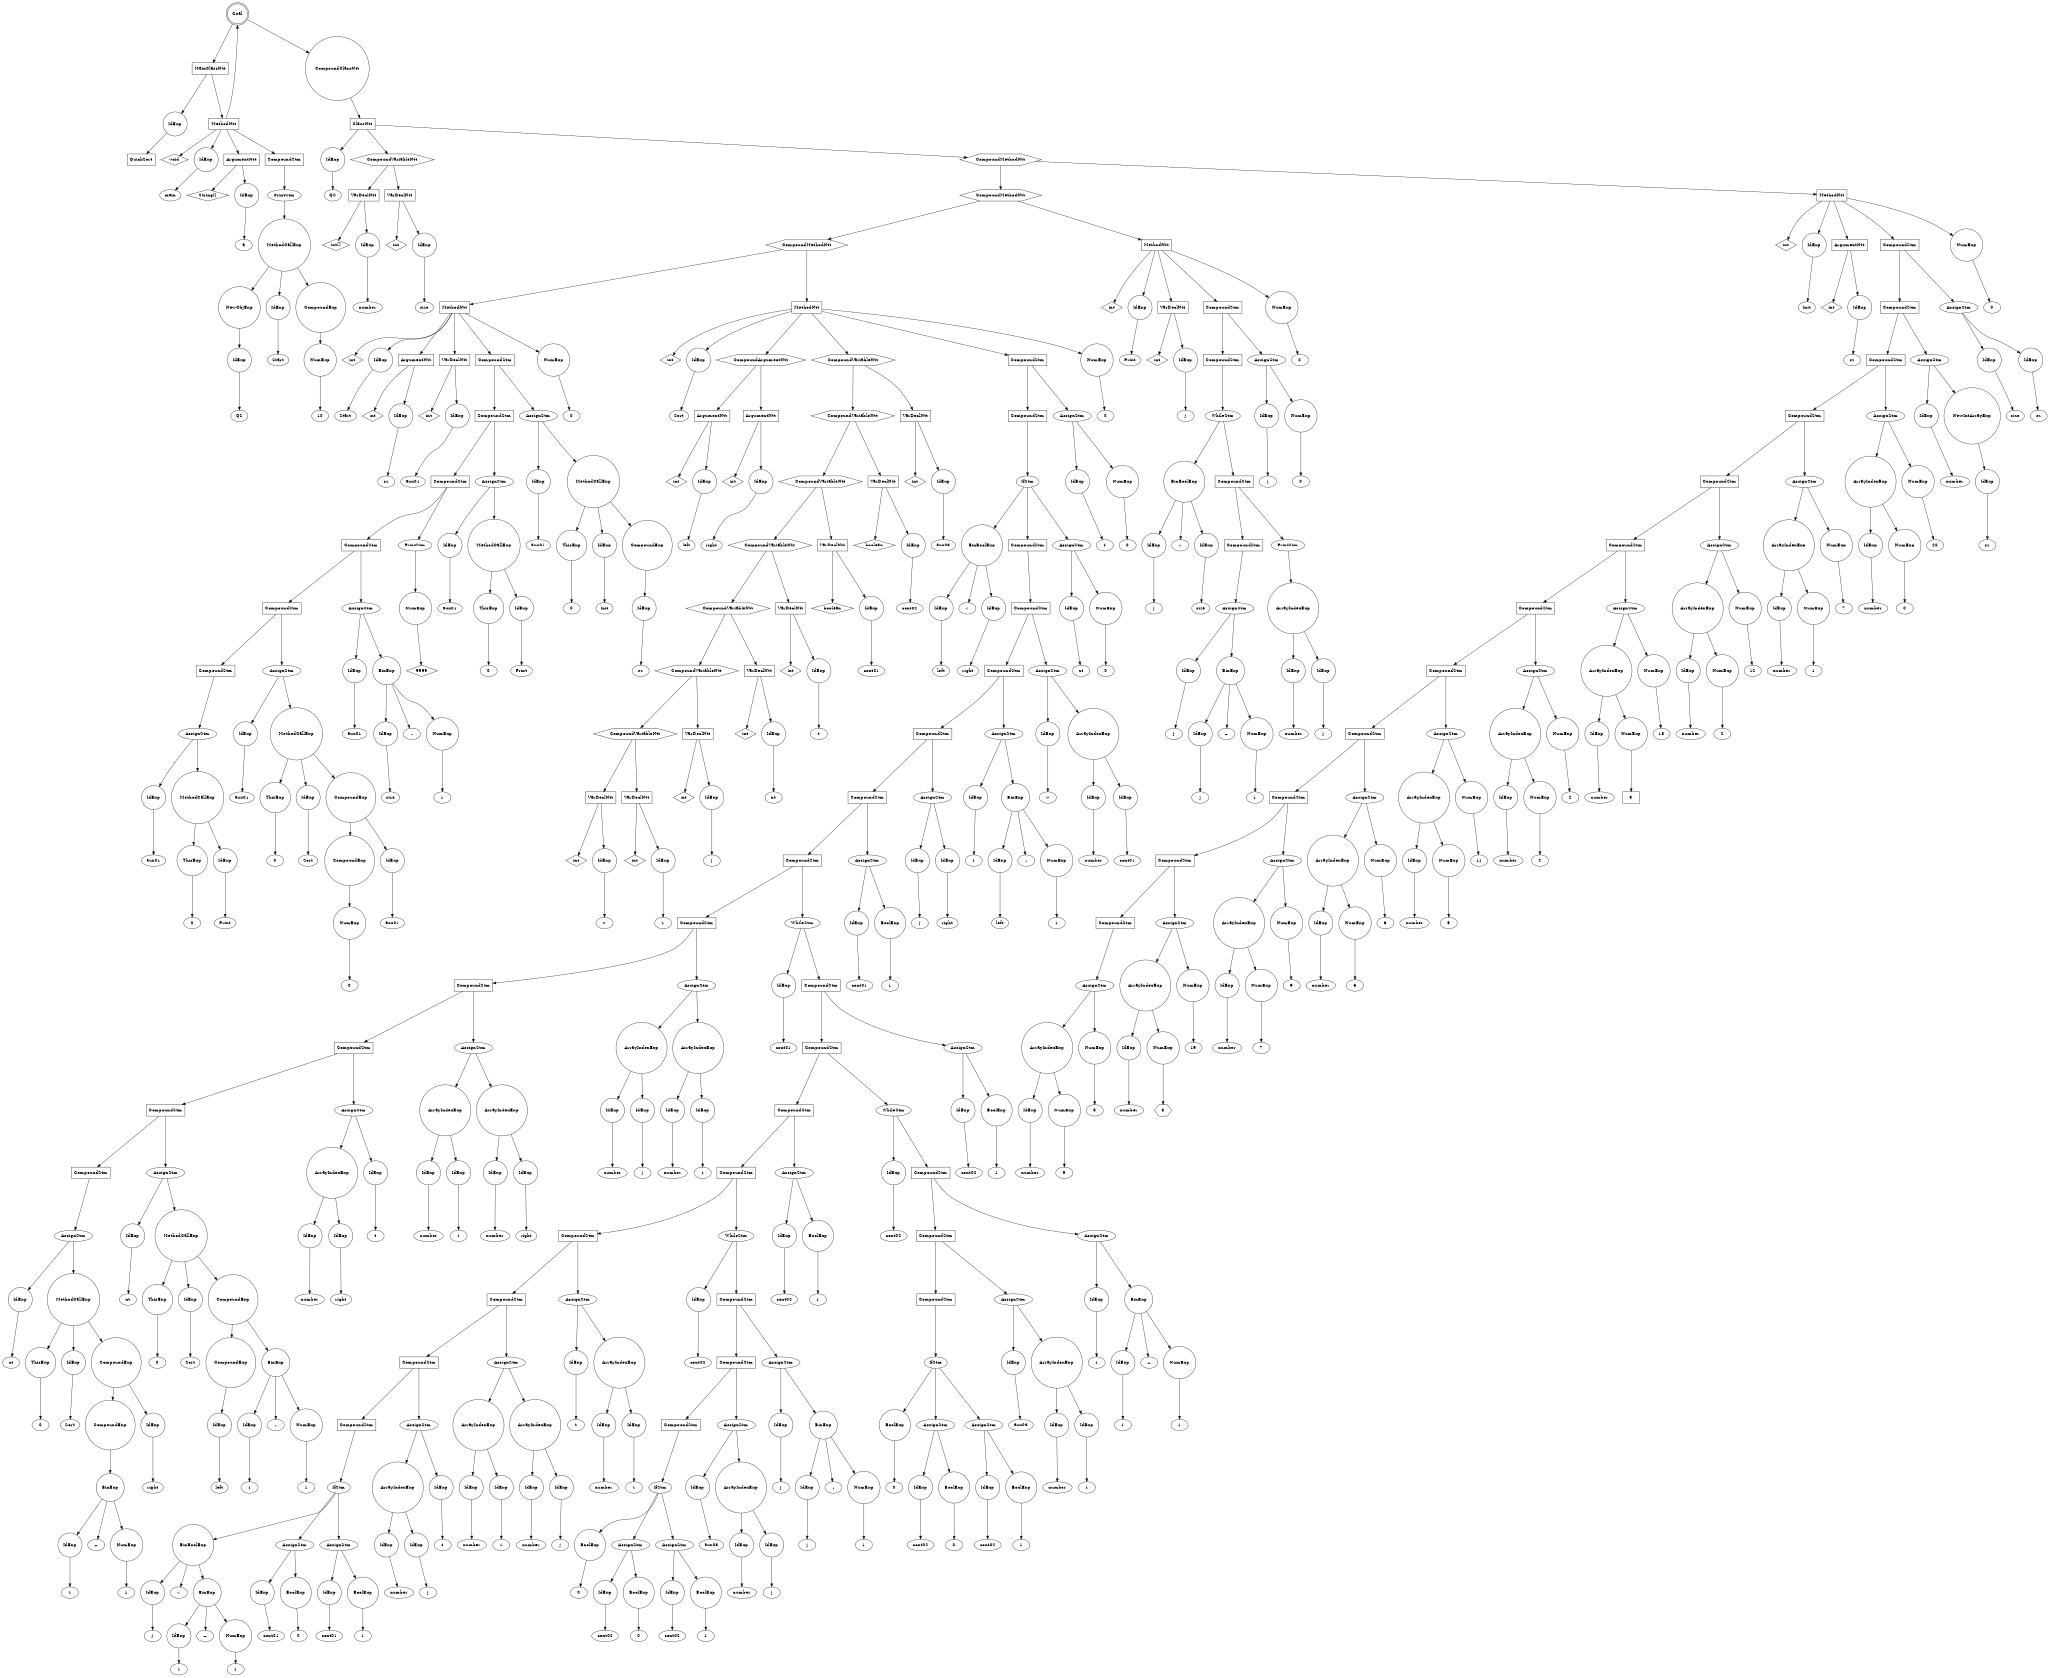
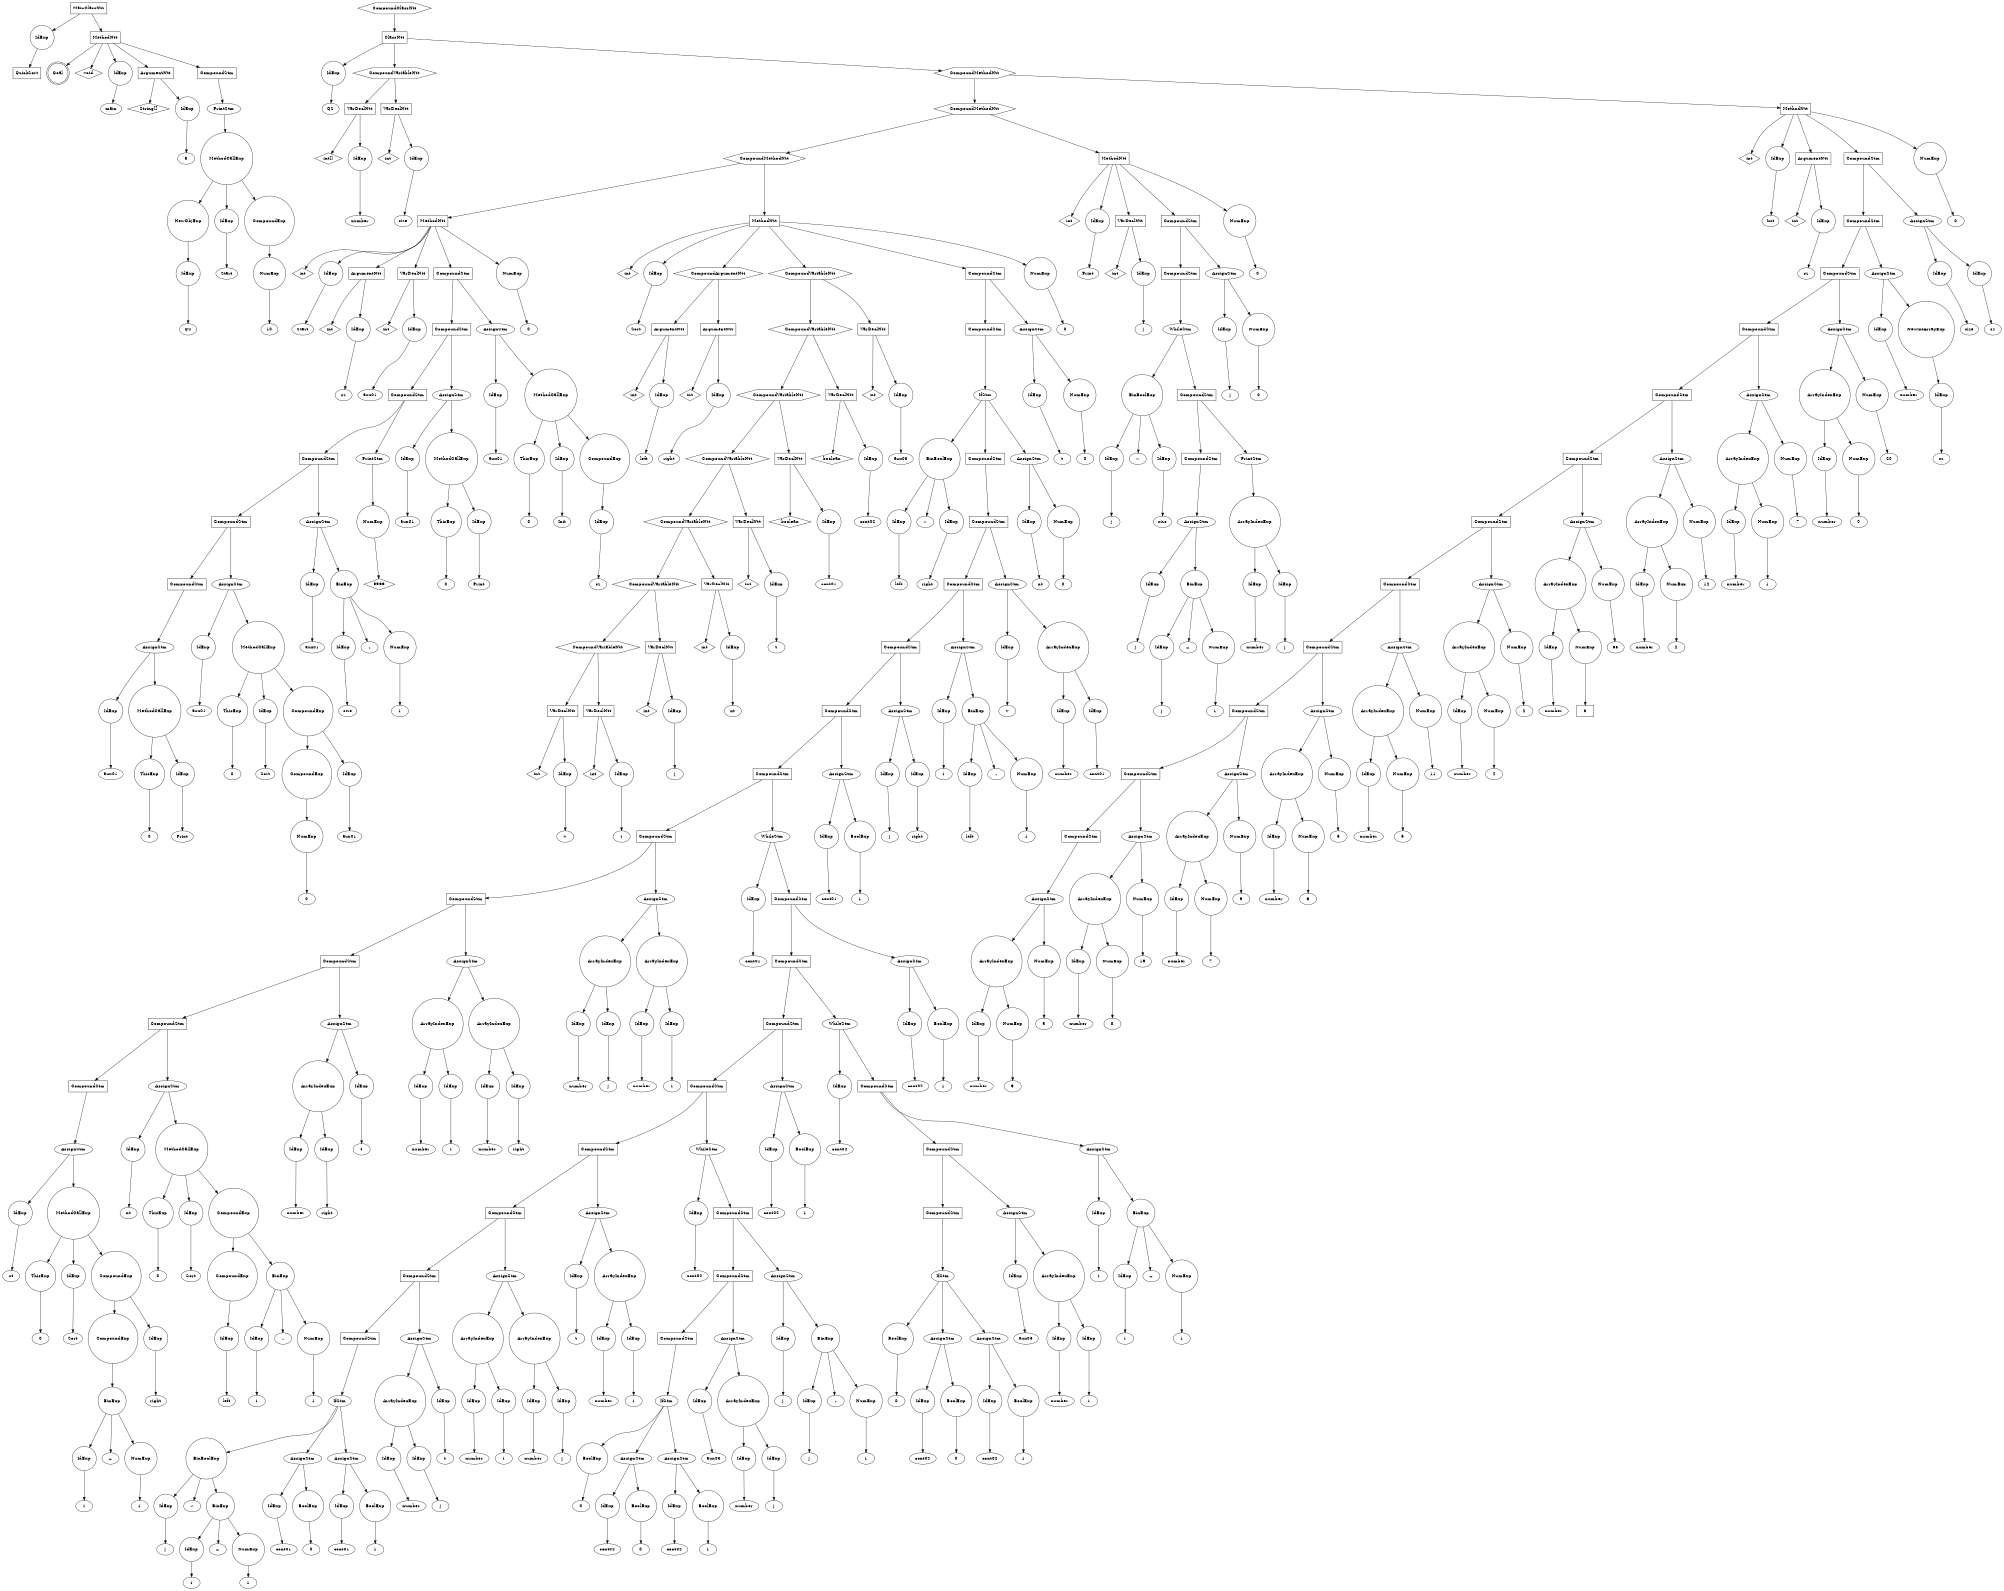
edge "Goal" -> "CompoundClassNtt": removed
edge "Goal" -> "MainClassNtt": removed
node "CompoundClassNtt": shape circle -> hexagon
node "18": label "18" -> "68"
node "8": shape hexagon -> ellipse
